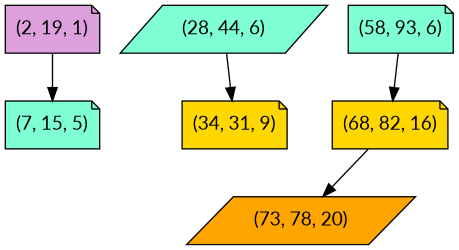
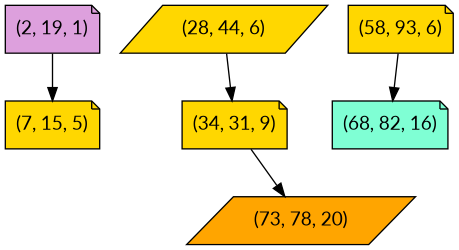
node "(28, 44, 6)": fillcolor aquamarine -> gold
node "(58, 93, 6)": fillcolor aquamarine -> gold
node "(7, 15, 5)": fillcolor aquamarine -> gold
node "(68, 82, 16)": fillcolor gold -> aquamarine
edge "(68, 82, 16)" -> "(73, 78, 20)": now "(34, 31, 9)" -> "(73, 78, 20)"
